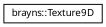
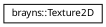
node "brayns::Texture9D": label "brayns::Texture9D" -> "brayns::Texture2D"
